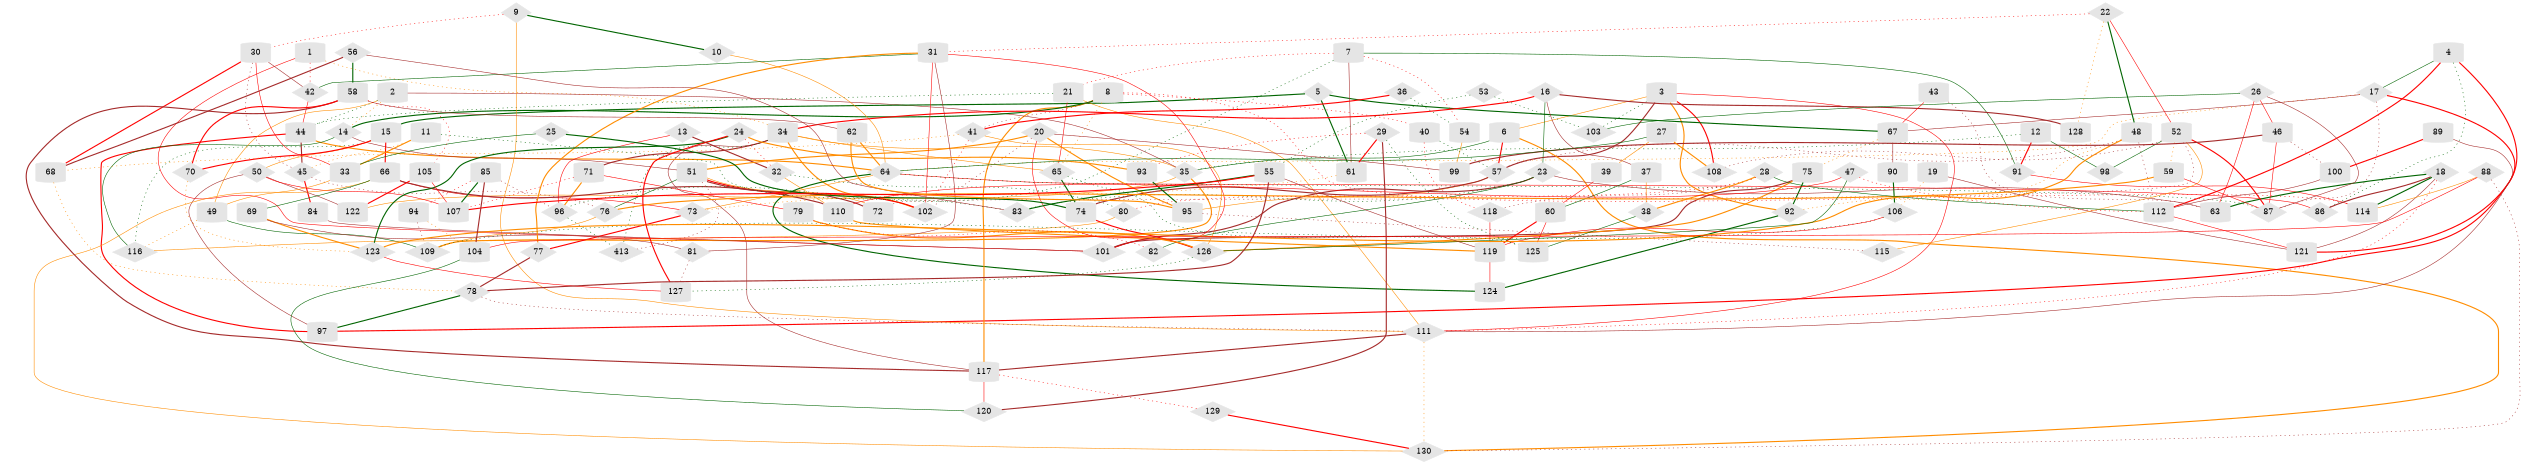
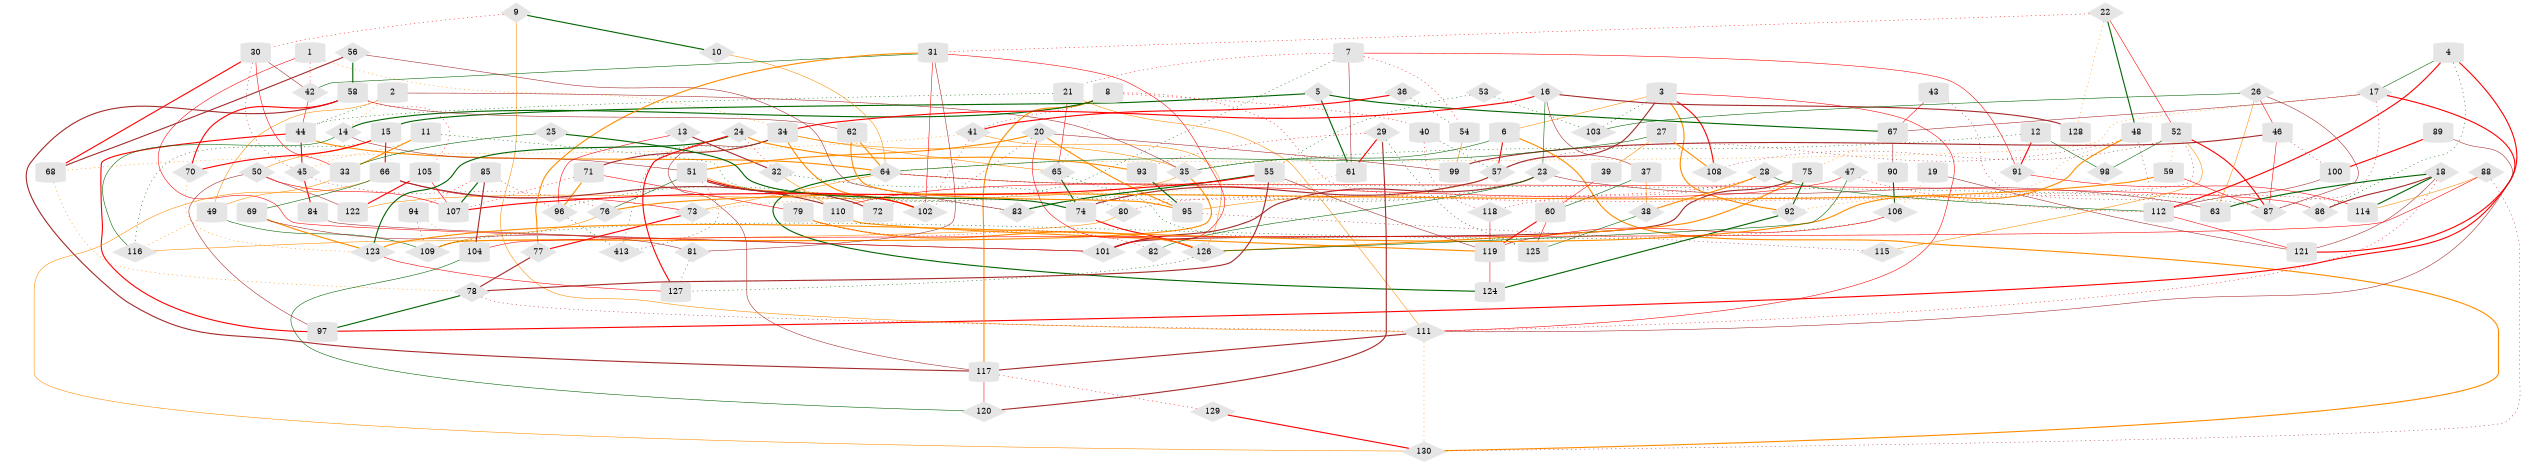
edge "7" -- "91": color darkgreen -> red
edge "26" -- "63": color red -> darkorange
